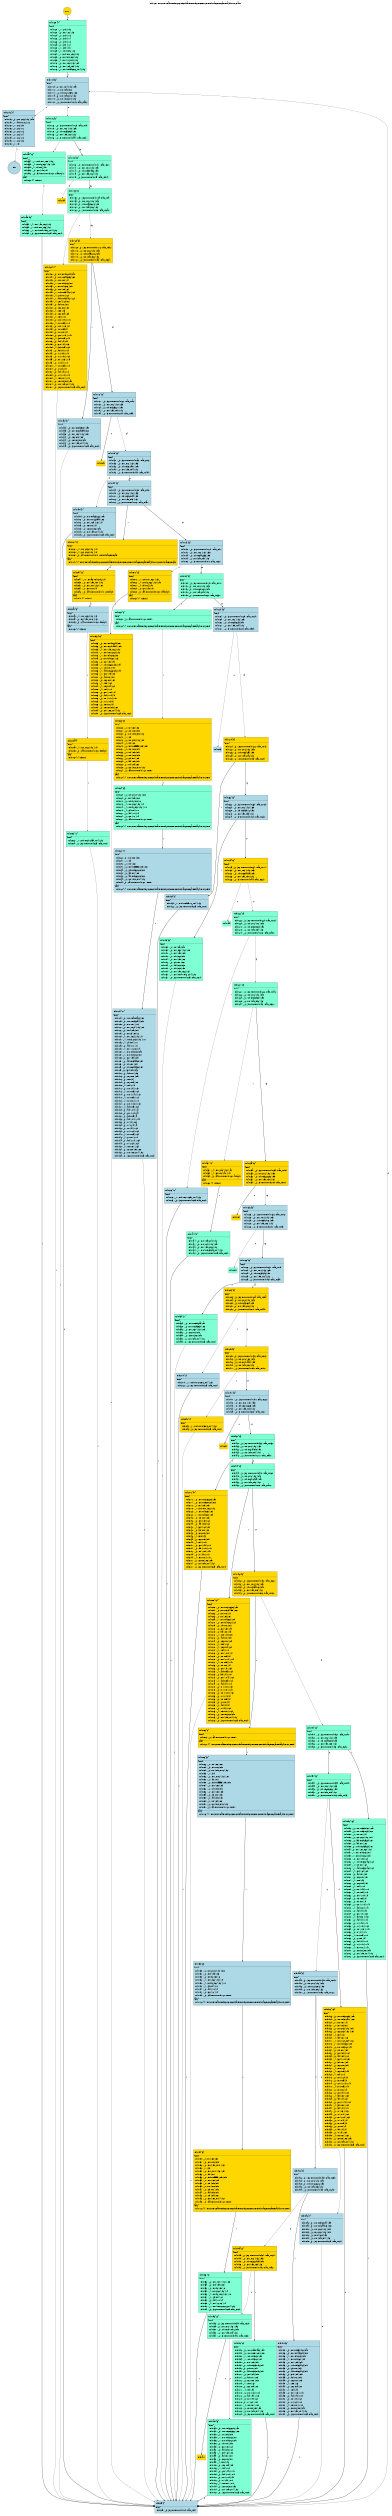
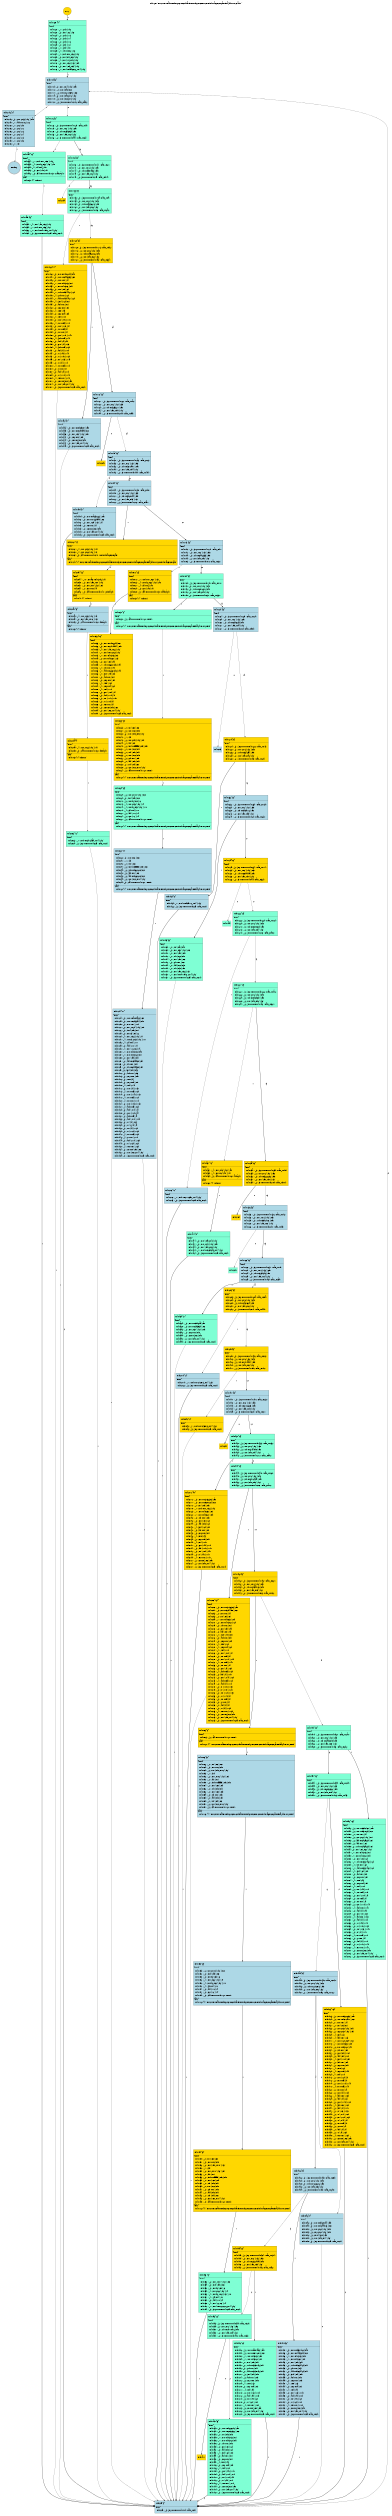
node "Exit": label "Exit" -> "Desktop"
